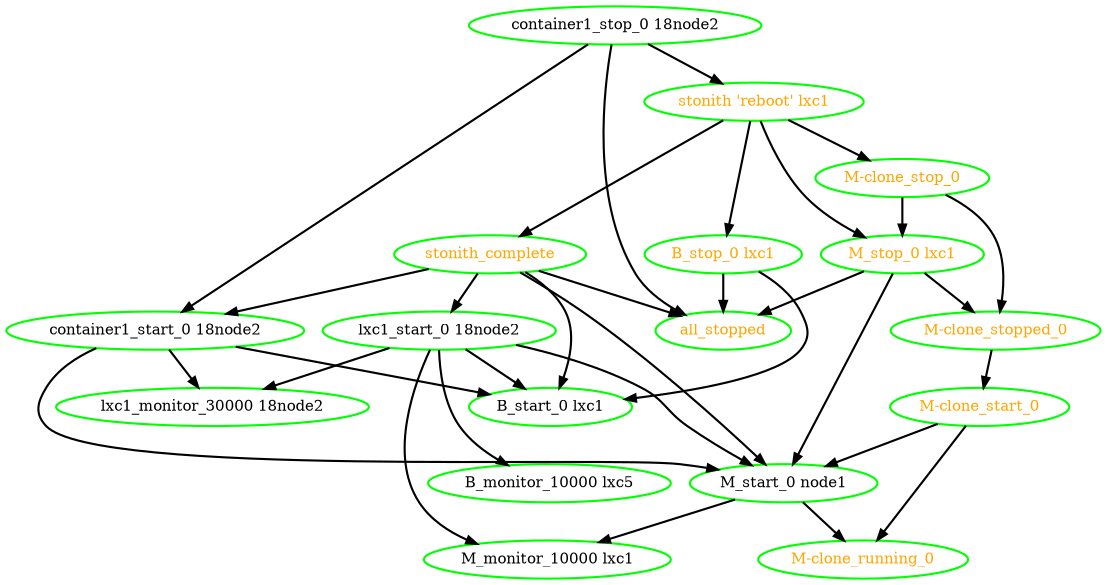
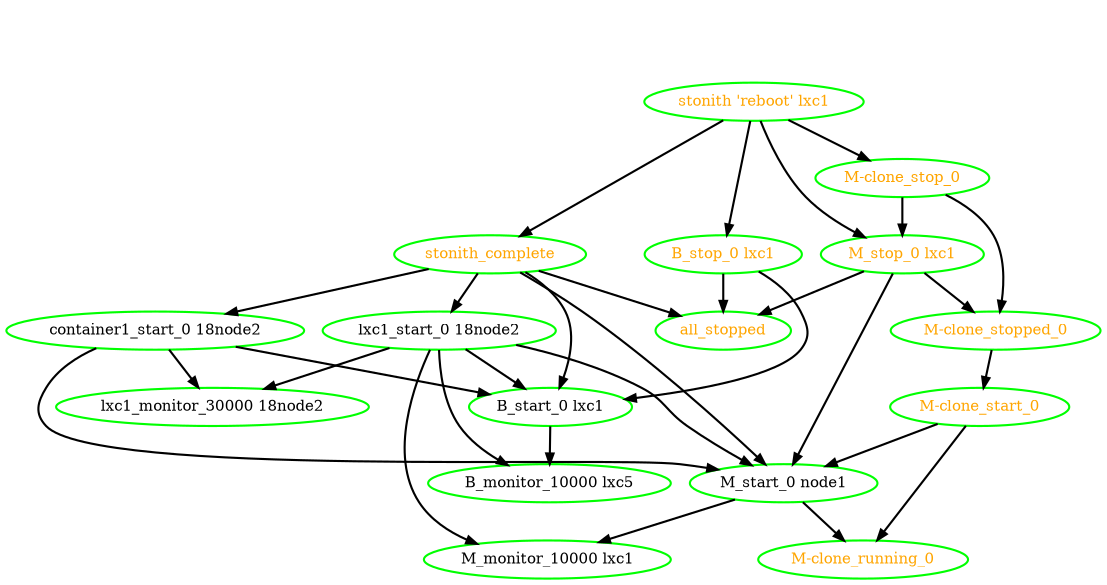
node "container1_stop_0 18node2": removed
edge "B_start_0 lxc1" -> "B_monitor_10000 lxc5": added
